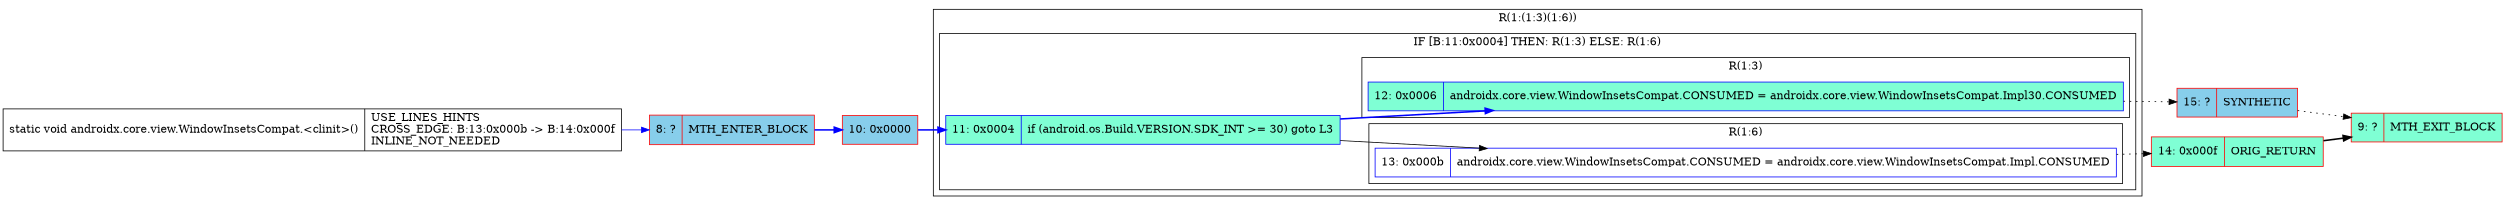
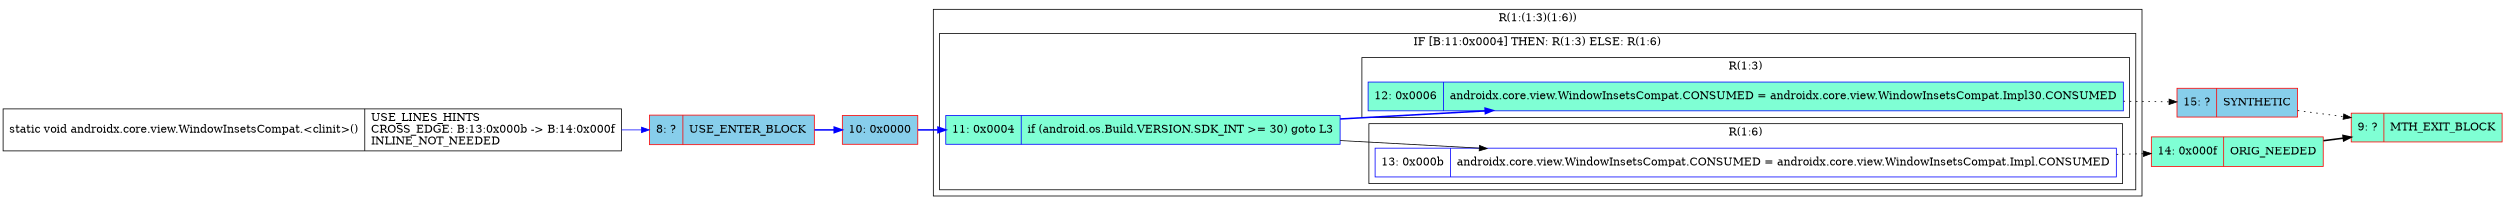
node "8: ?": text "MTH_ENTER_BLOCK" -> "USE_ENTER_BLOCK"
node "14: 0x000f": text "ORIG_RETURN" -> "ORIG_NEEDED"
